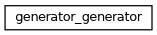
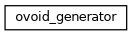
node "generator_generator": label "generator_generator" -> "ovoid_generator"
